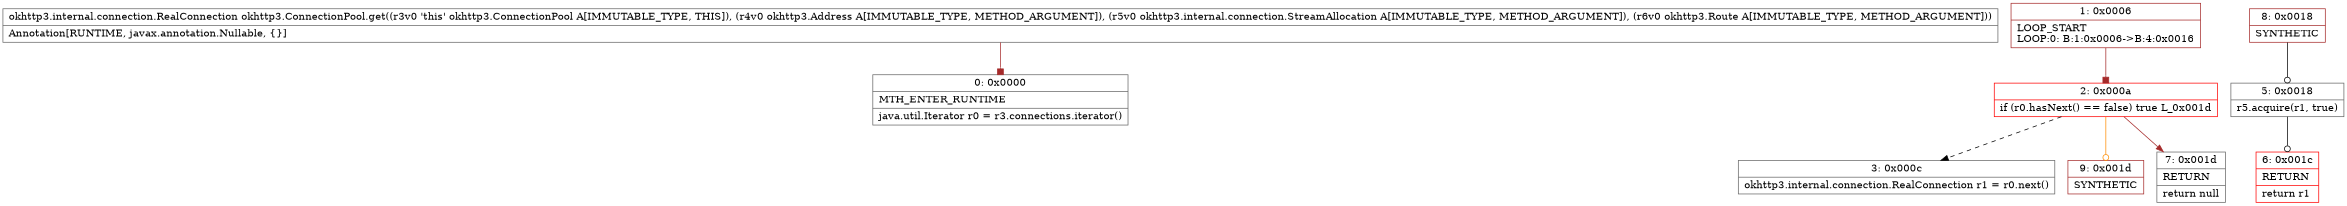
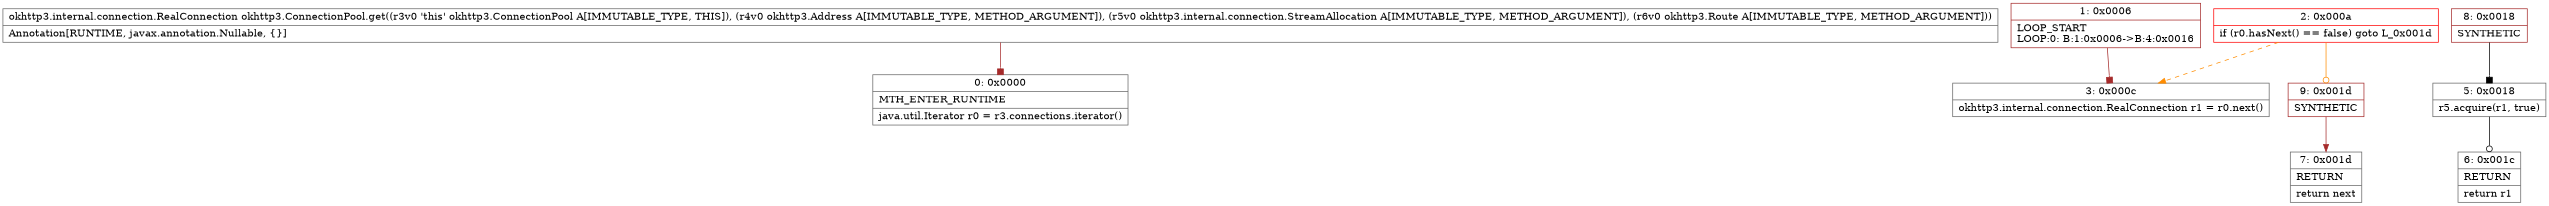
edge "8: 0x0018" -> "5: 0x0018": arrowhead odot -> box
edge "1: 0x0006" -> "2: 0x000a": now "1: 0x0006" -> "3: 0x000c"
node "2: 0x000a": text "if (r0.hasNext() == false) true L_0x001d" -> "if (r0.hasNext() == false) goto L_0x001d"
edge "2: 0x000a" -> "7: 0x001d": now "9: 0x001d" -> "7: 0x001d"
edge "2: 0x000a" -> "3: 0x000c": color black -> darkorange
node "6: 0x001c": color red -> gray40
node "7: 0x001d": text "return null" -> "return next"
